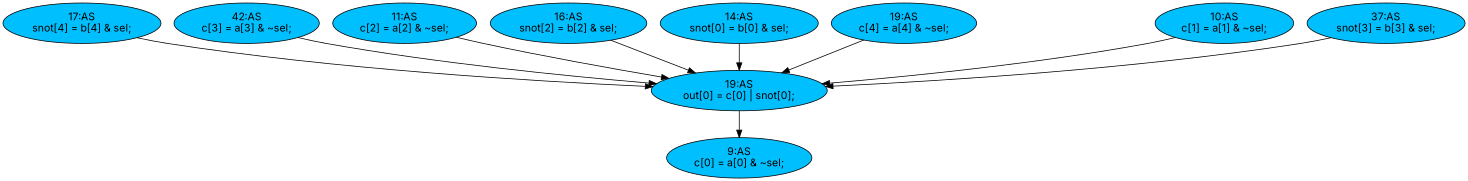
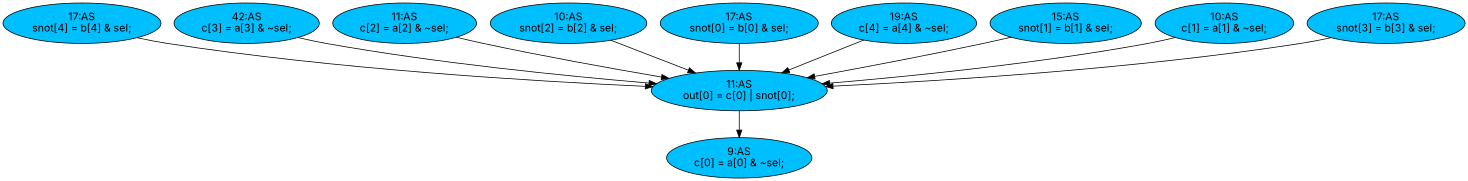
node "16:AS snot[2] = b[2] & sel;": label "16:AS snot[2] = b[2] & sel;" -> "10:AS snot[2] = b[2] & sel;"
node "14:AS snot[0] = b[0] & sel;": label "14:AS snot[0] = b[0] & sel;" -> "17:AS snot[0] = b[0] & sel;"
node "15:AS snot[1] = b[1] & sel;": added
node "37:AS snot[3] = b[3] & sel;": label "37:AS snot[3] = b[3] & sel;" -> "17:AS snot[3] = b[3] & sel;"
node "19:AS out[0] = c[0] | snot[0];": label "19:AS out[0] = c[0] | snot[0];" -> "11:AS out[0] = c[0] | snot[0];"
